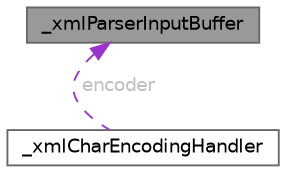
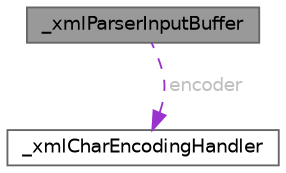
edge "_xmlCharEncodingHandler" -> "_xmlParserInputBuffer": reversed
